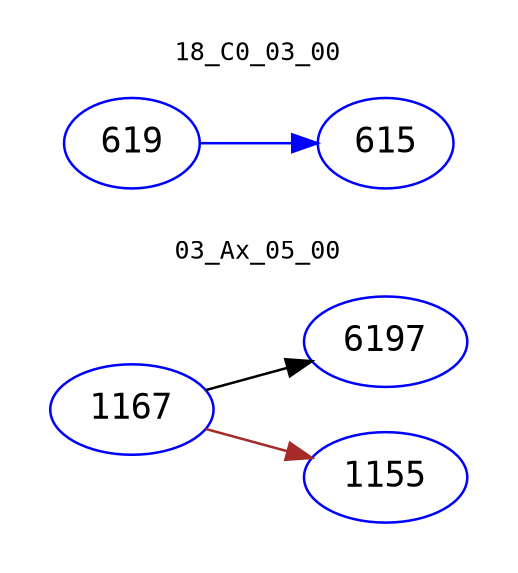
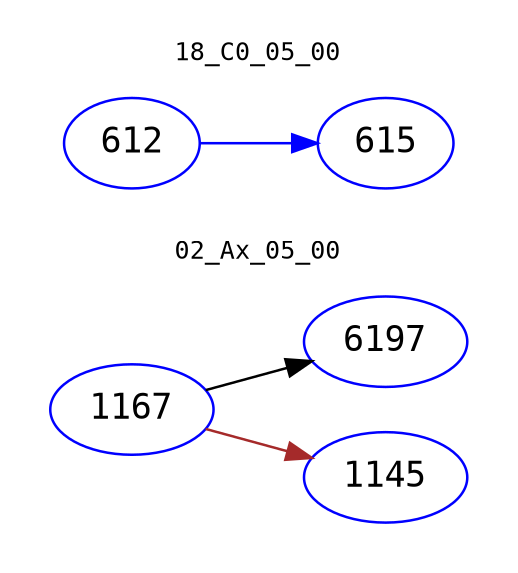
cluster "18_C0_03_00": label "18_C0_03_00" -> "18_C0_05_00"
node "619": label "619" -> "612"
cluster "03_Ax_05_00": label "03_Ax_05_00" -> "02_Ax_05_00"
node "1155": label "1155" -> "1145"
